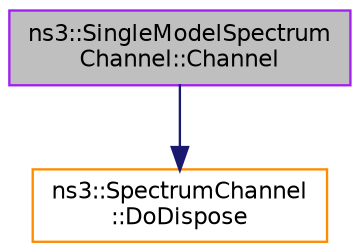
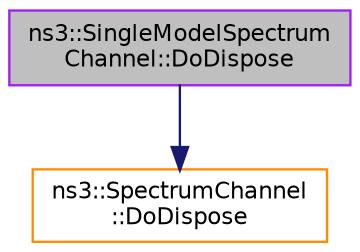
node "ns3::SingleModelSpectrum Channel::Channel": label "ns3::SingleModelSpectrum Channel::Channel" -> "ns3::SingleModelSpectrum Channel::DoDispose"
